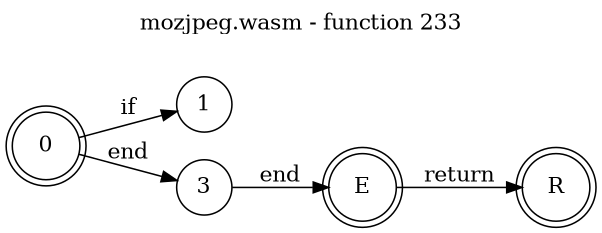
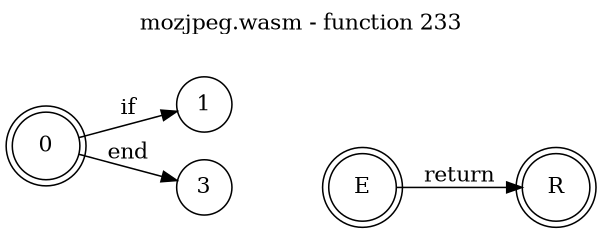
edge "3" -> "E": removed, label "end"
